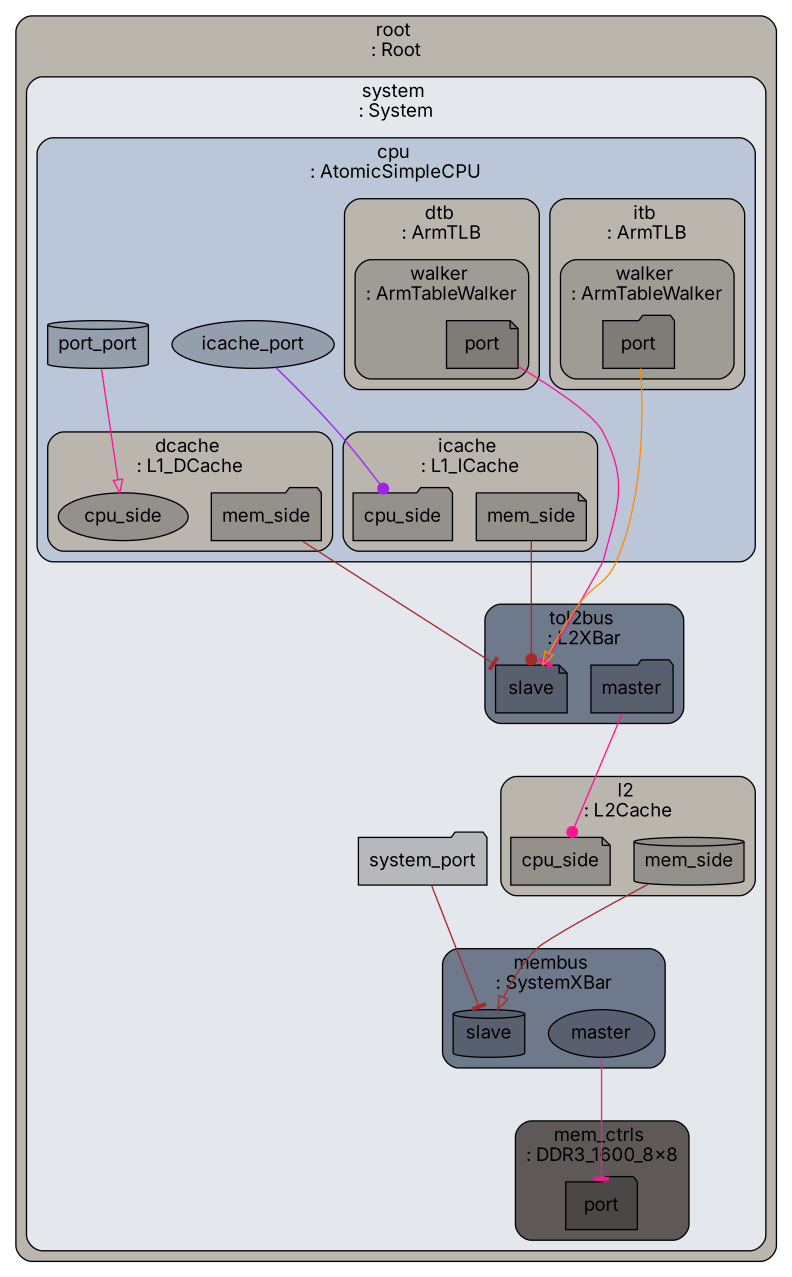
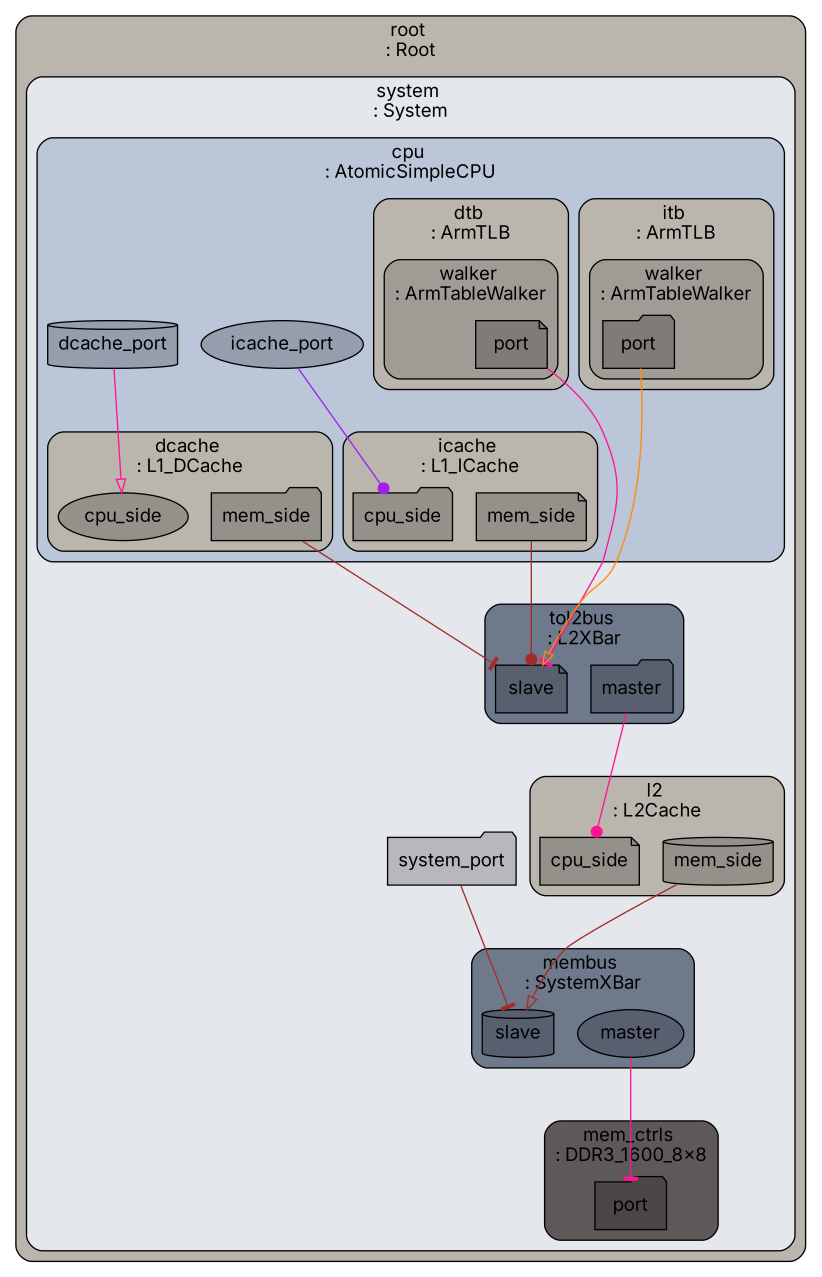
node "port_port": label "port_port" -> "dcache_port"
